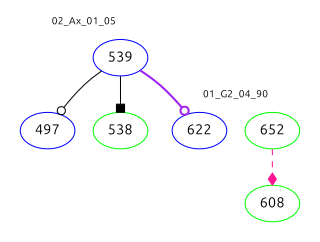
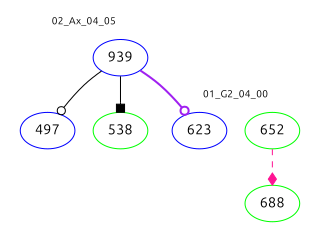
cluster "02_Ax_01_05": label "02_Ax_01_05" -> "02_Ax_04_05"
node "539": label "539" -> "939"
cluster "01_G2_04_90": label "01_G2_04_90" -> "01_G2_04_00"
node "622": label "622" -> "623"
node "608": label "608" -> "688"
